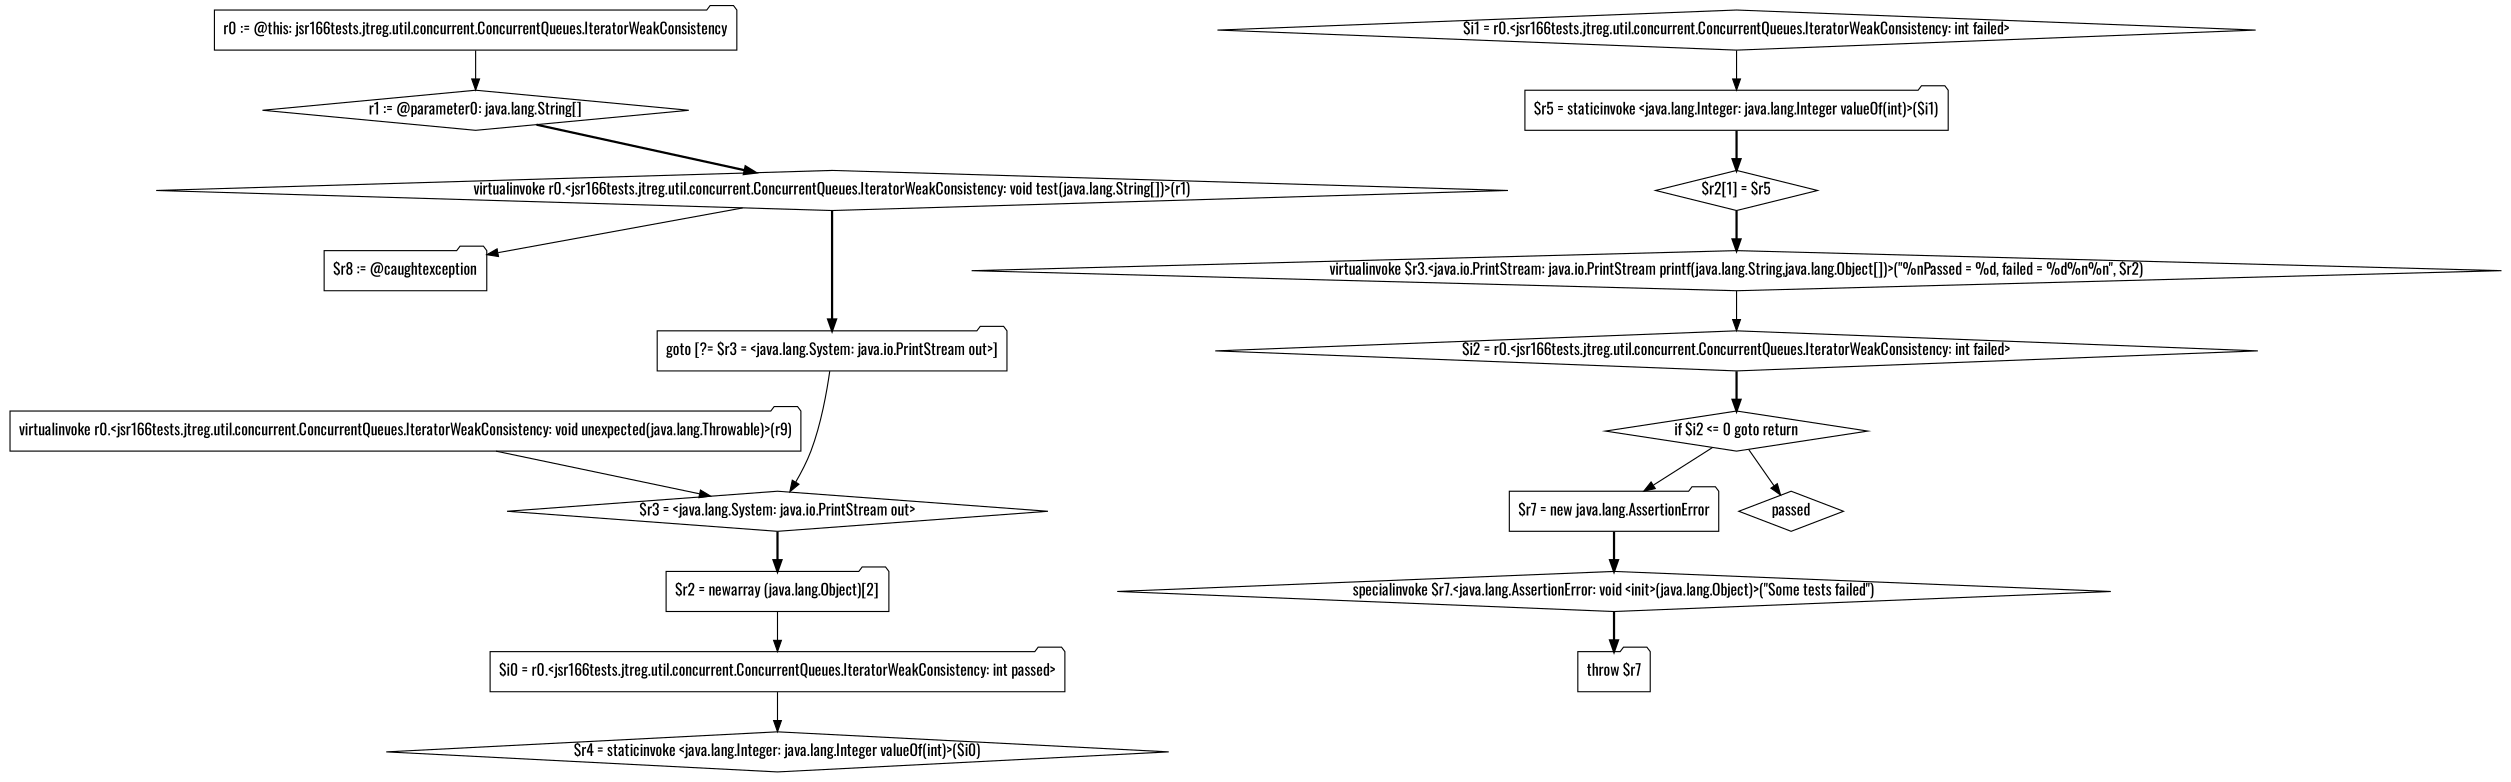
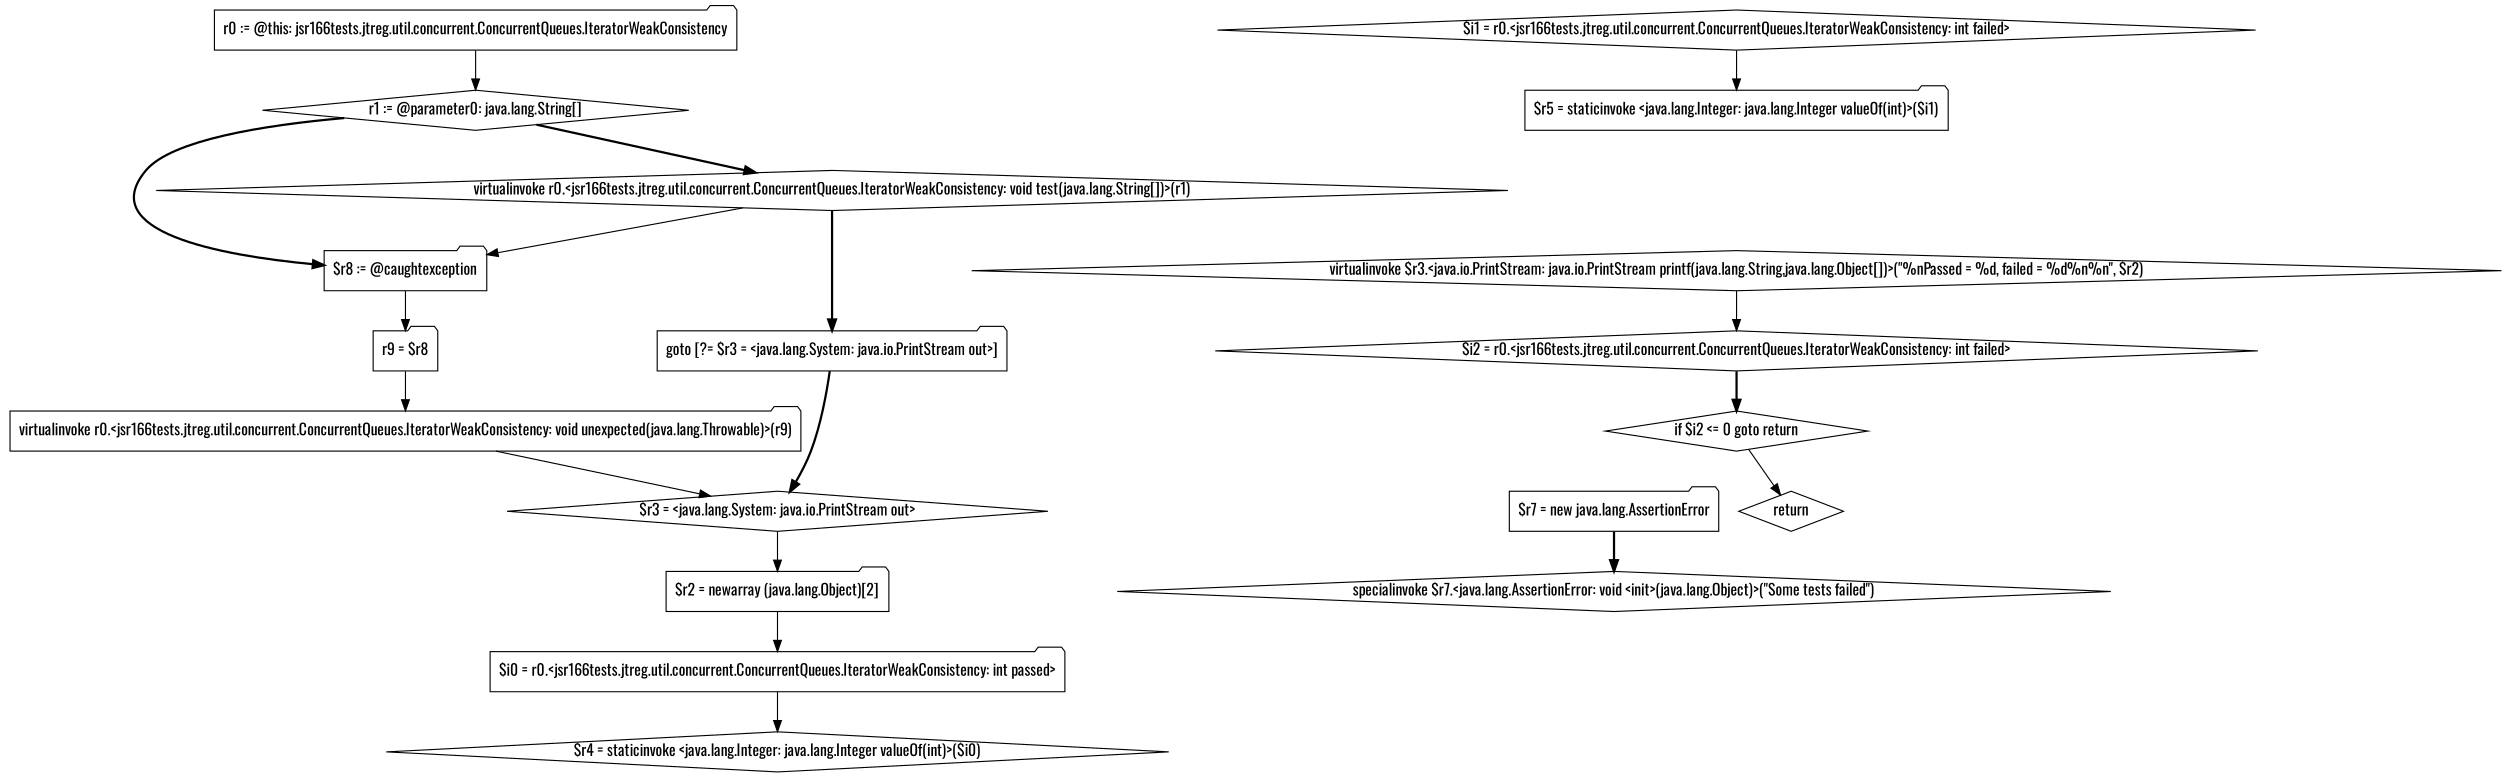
edge "r1 := @parameter0: java.lang.String[]" -> "$r8 := @caughtexception": added
node "$r2[1] = $r5": removed
node "r9 = $r8": added
edge "goto [?= $r3 = <java.lang.System: java.io.PrintStream out>]" -> "$r3 = <java.lang.System: java.io.PrintStream out>": style solid -> bold
edge "if $i2 <= 0 goto return" -> "$r7 = new java.lang.AssertionError": removed
node "passed": label "passed" -> "return"
edge "$r3 = <java.lang.System: java.io.PrintStream out>" -> "$r2 = newarray (java.lang.Object)[2]": style bold -> solid
node "throw $r7": removed
